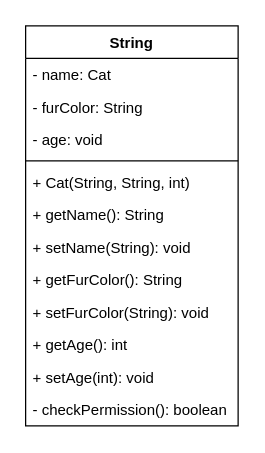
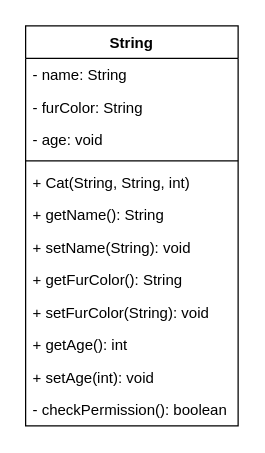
node "- name: Cat": label "- name: Cat" -> "- name: String"
